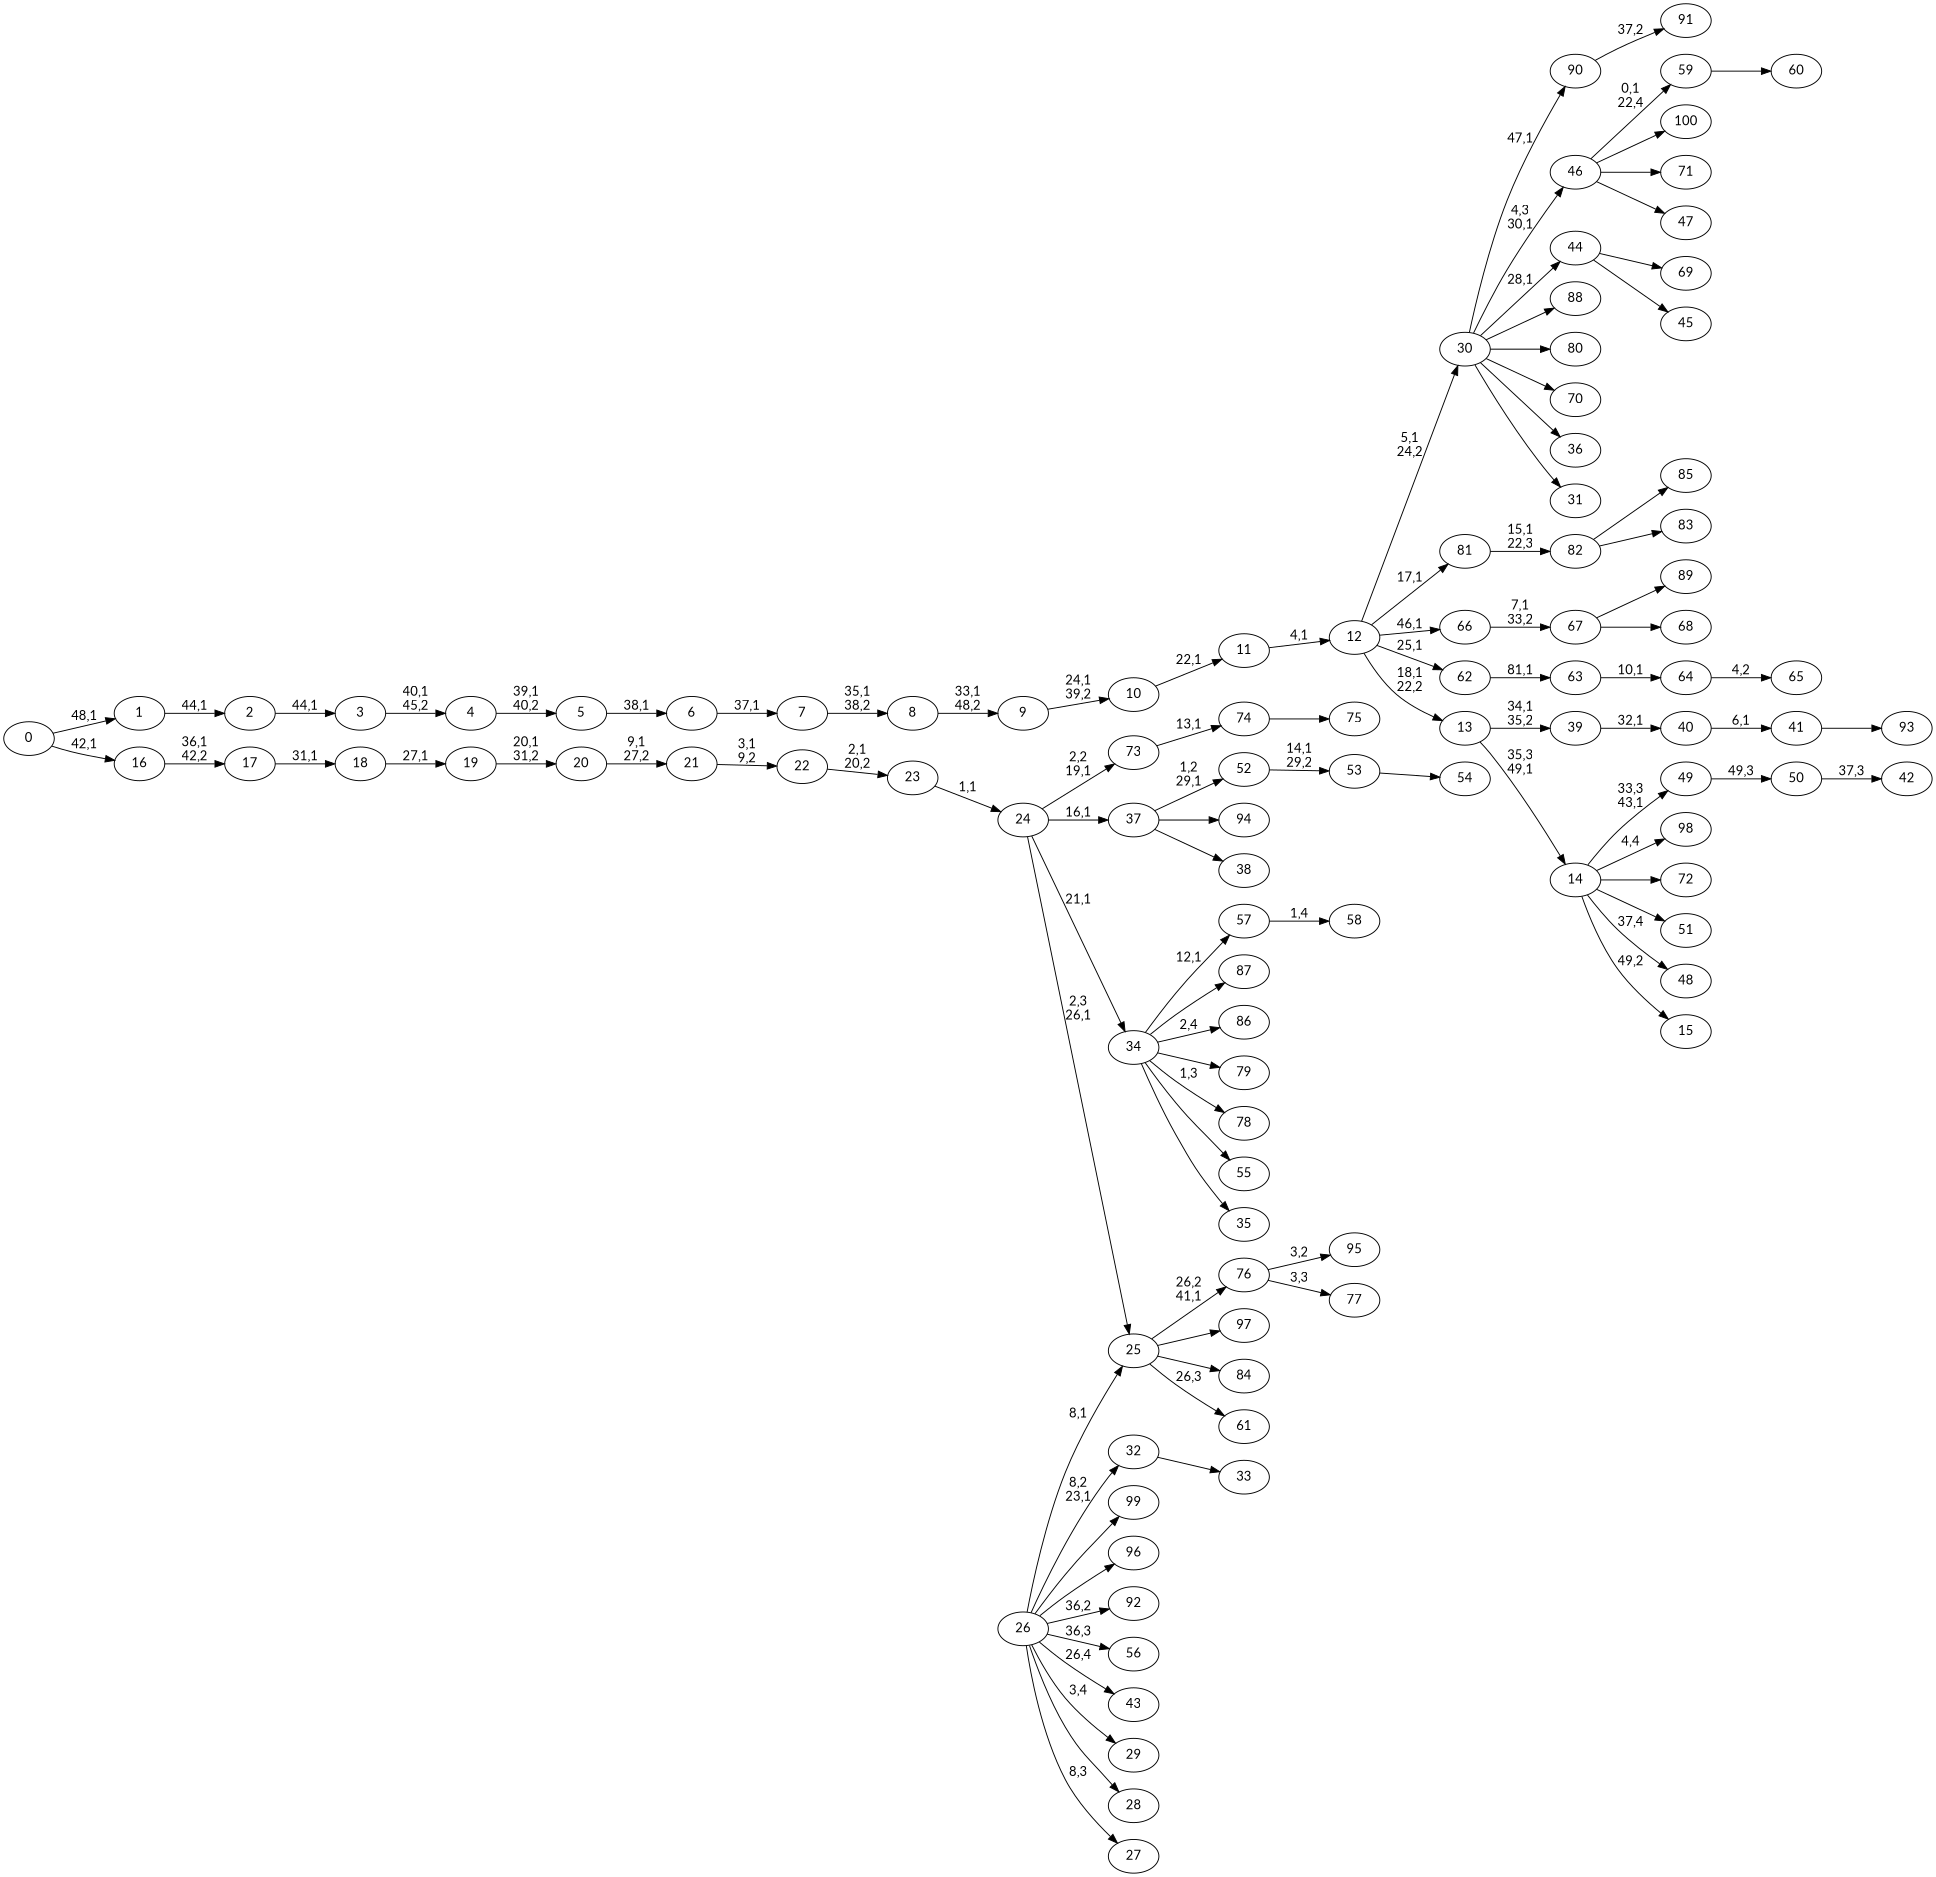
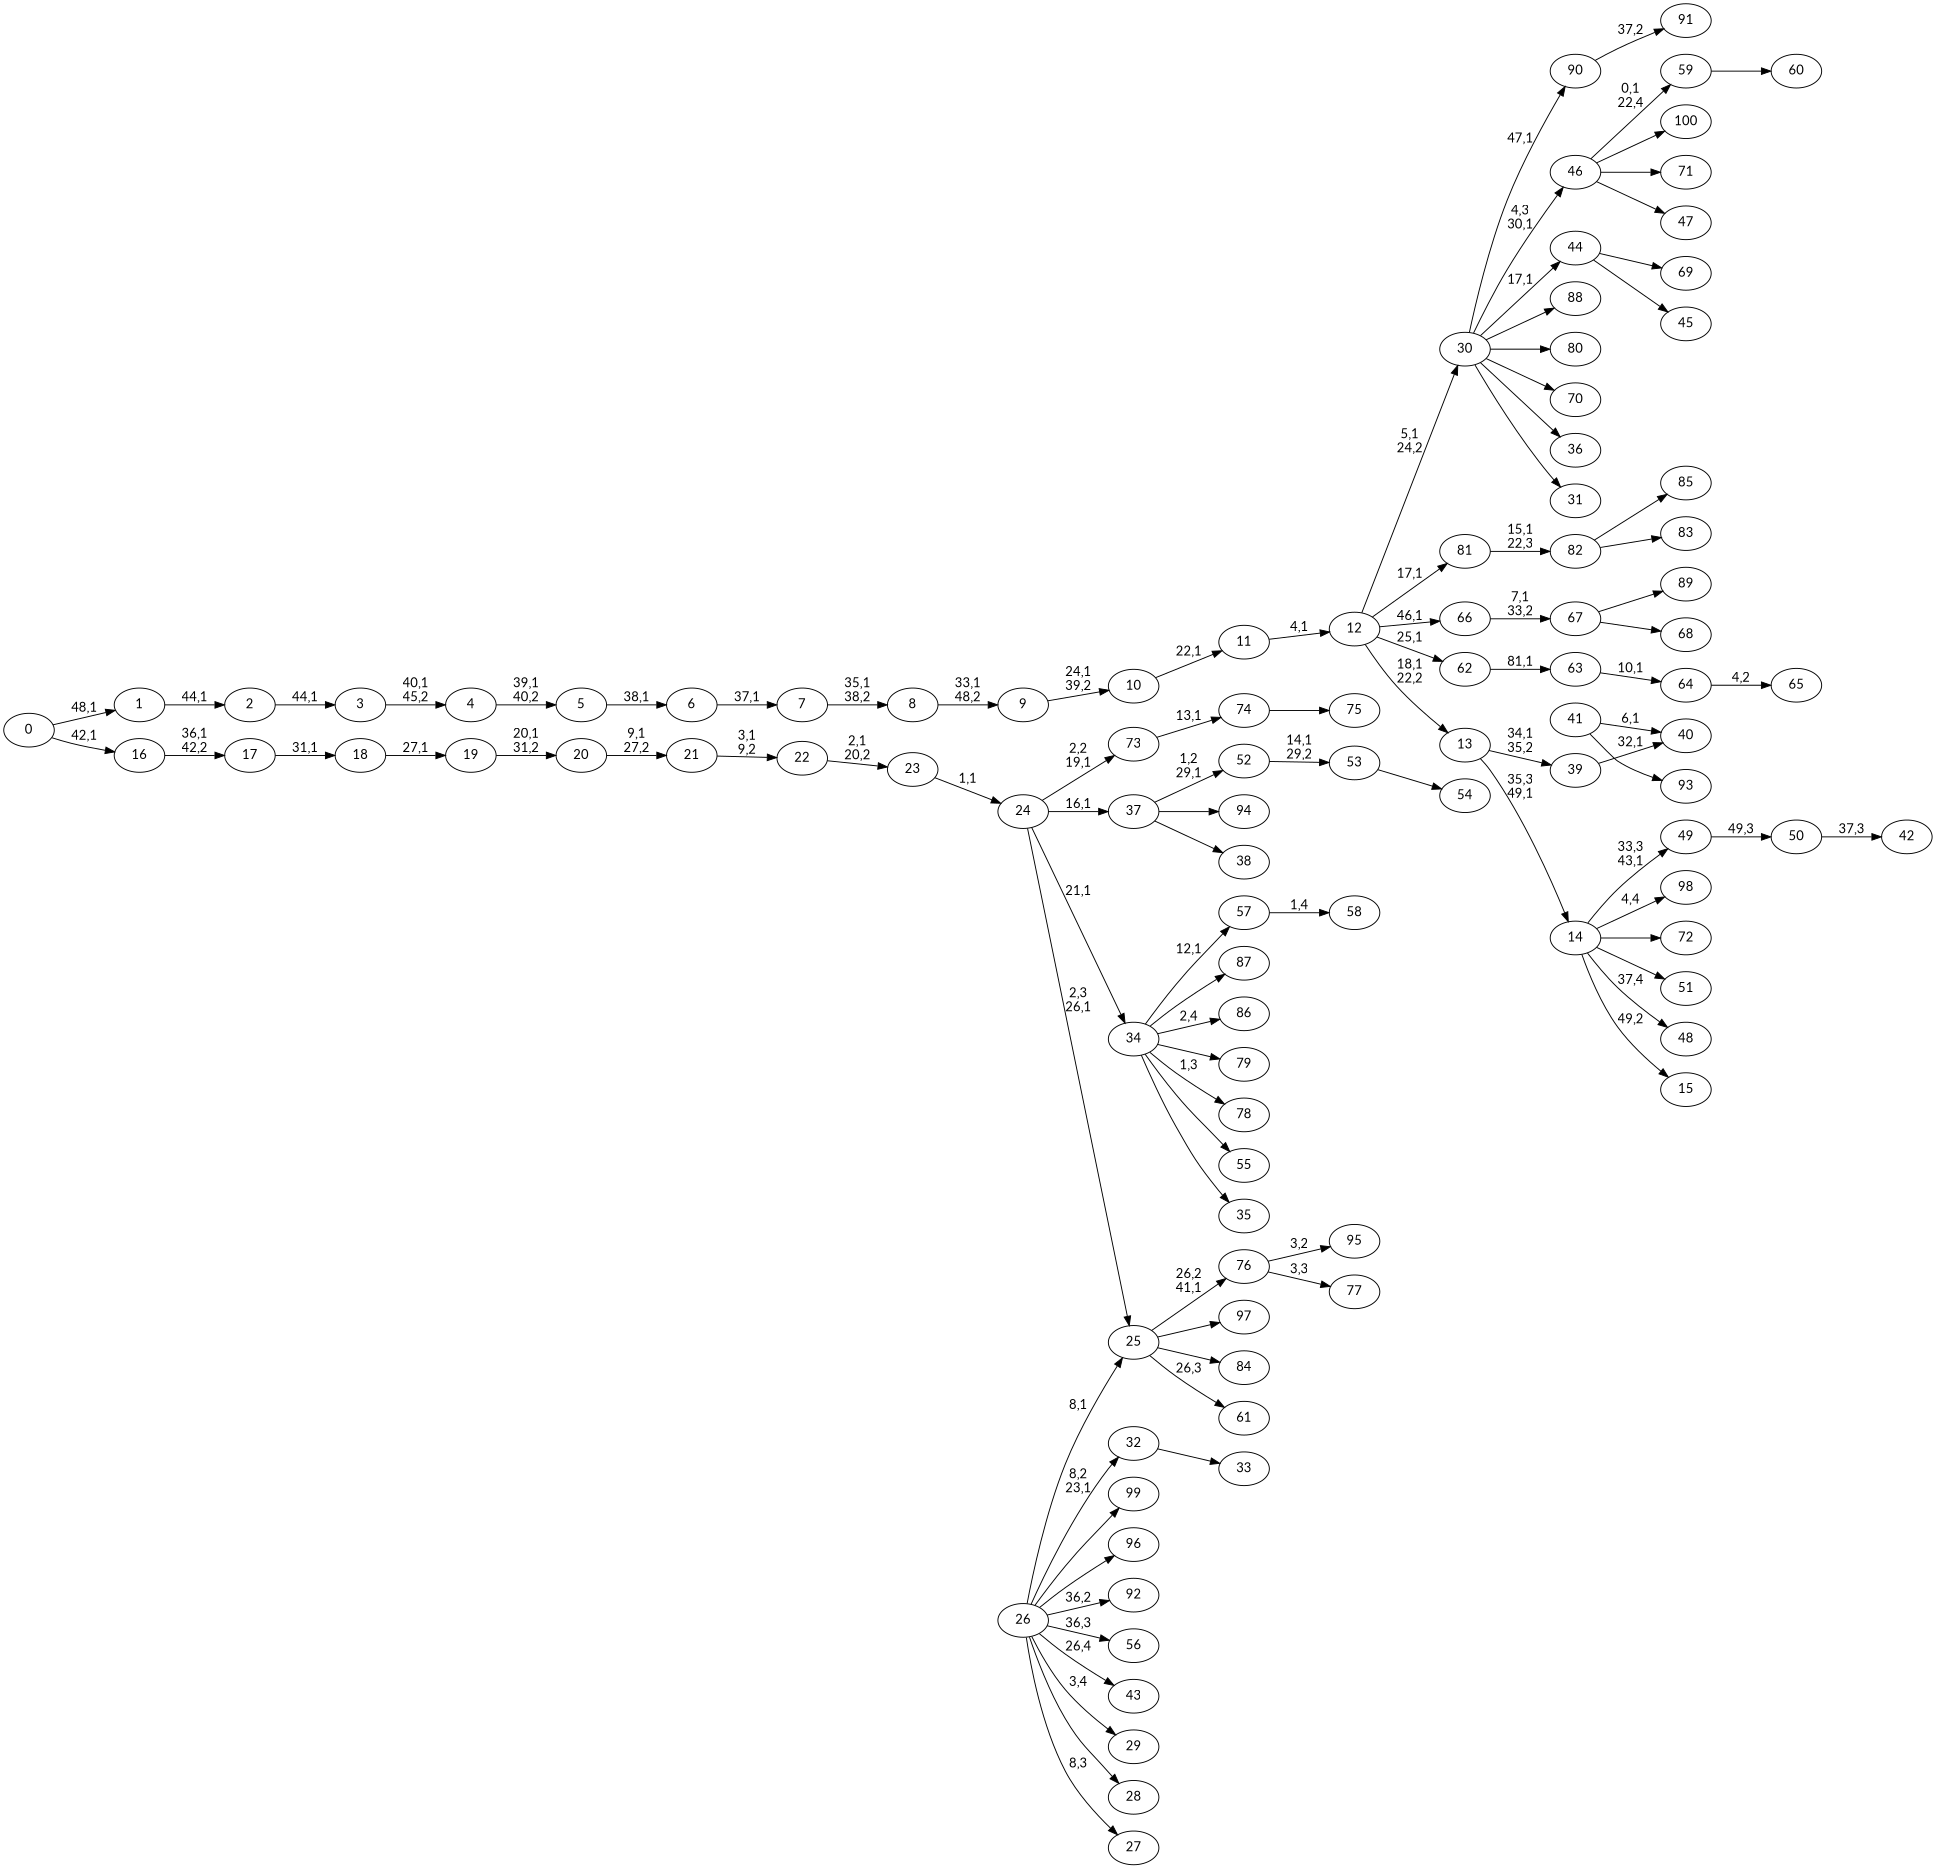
edge "30" -> "44": label "28,1" -> "17,1"
edge "40" -> "41": reversed
